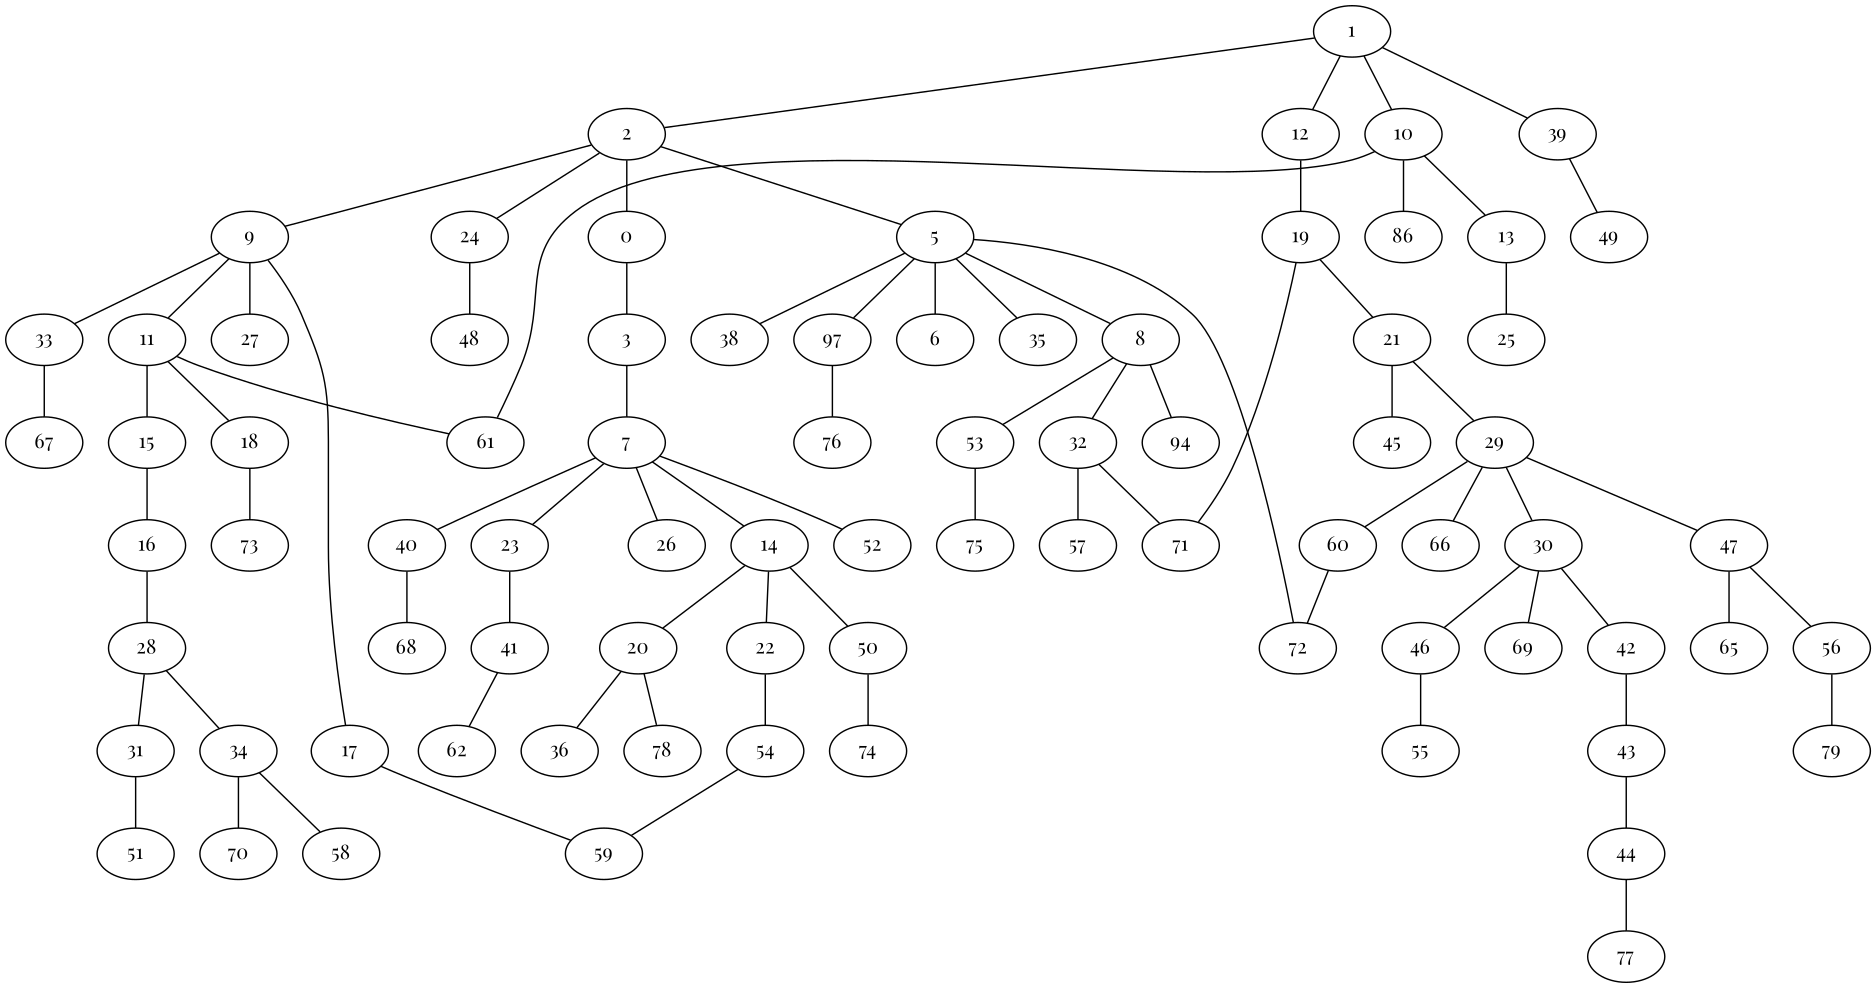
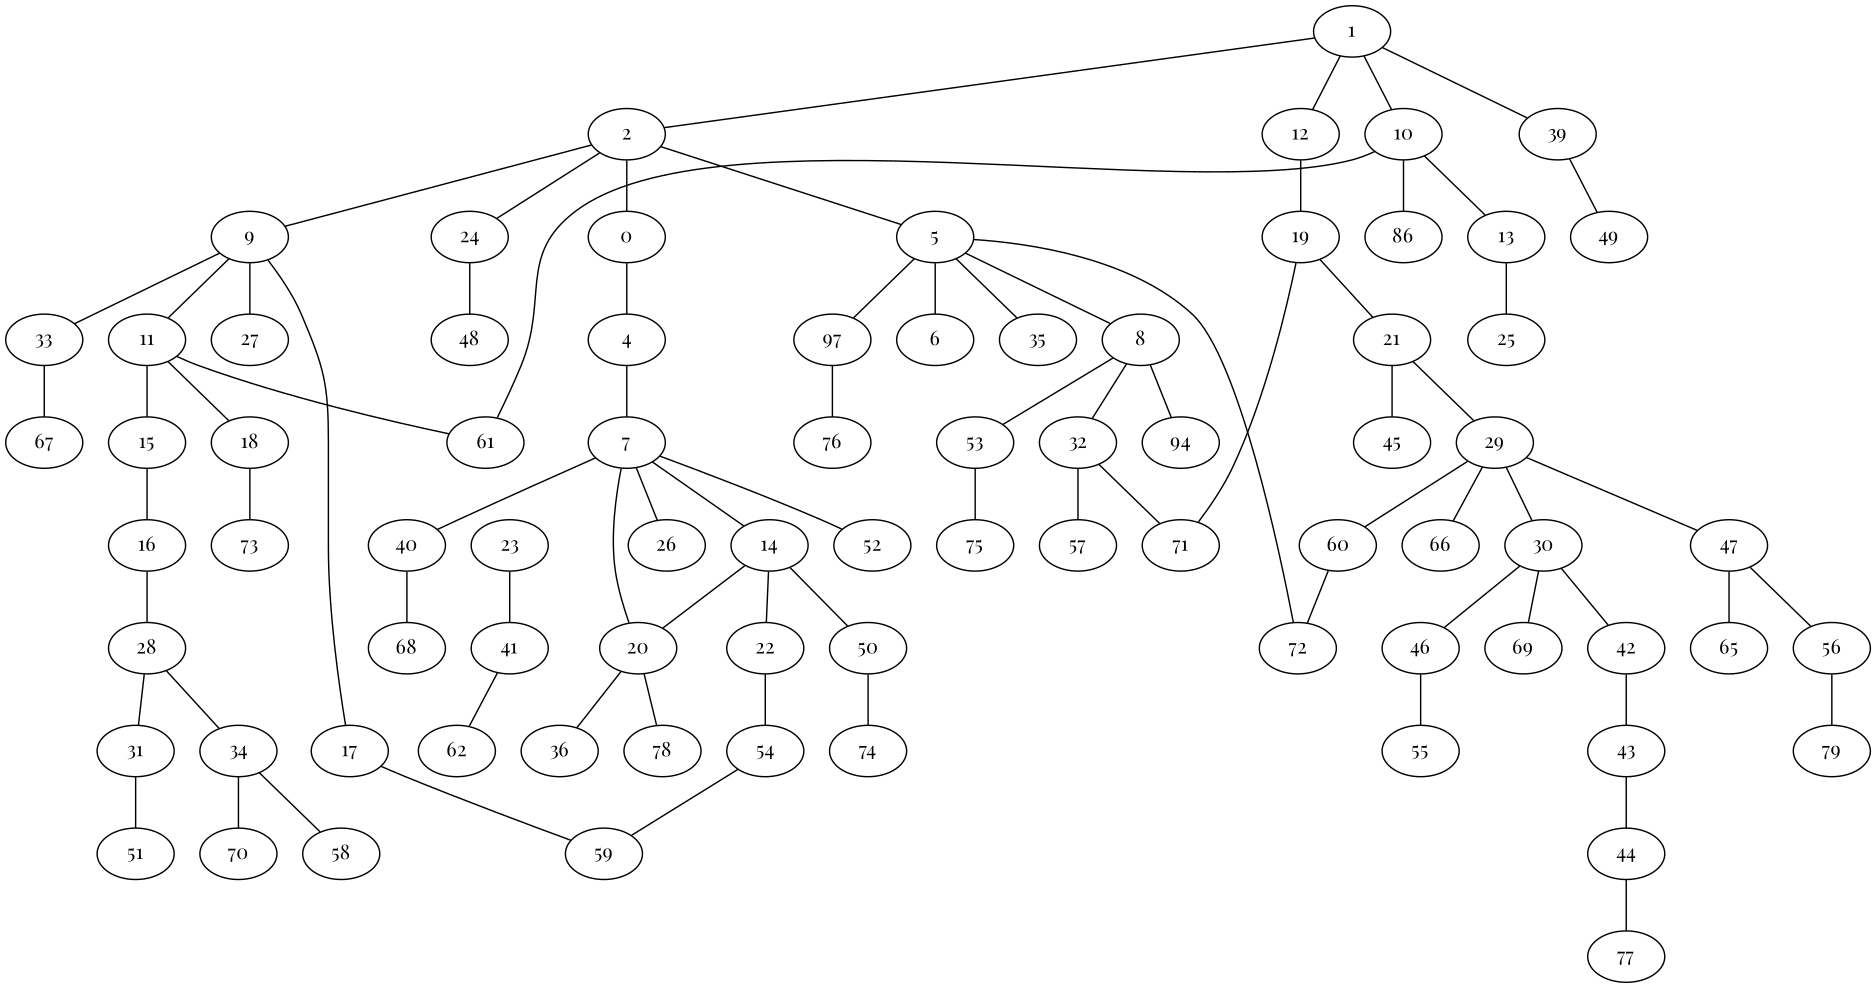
node "3": label "3" -> "4"
node "38": removed
edge "7" -- "23": now "7" -- "20"
